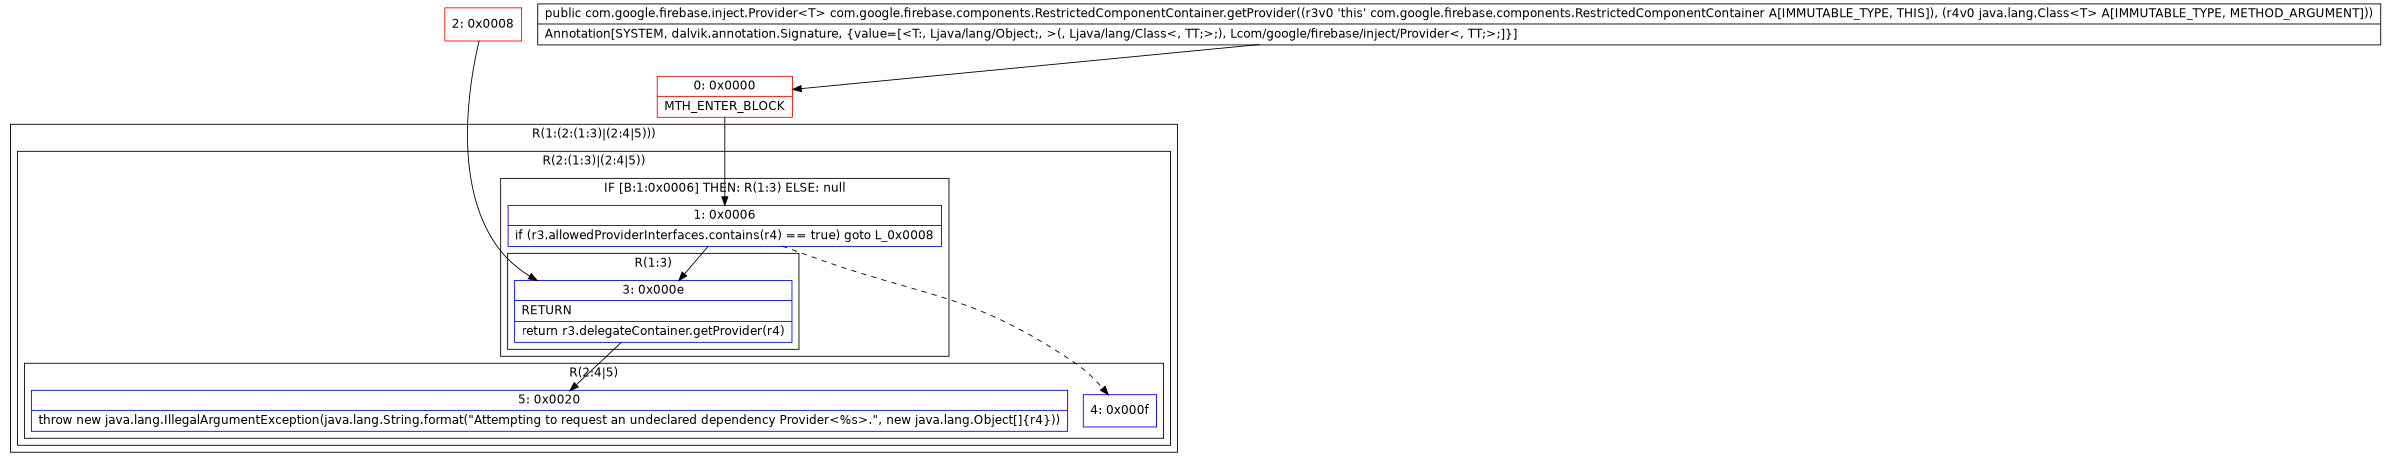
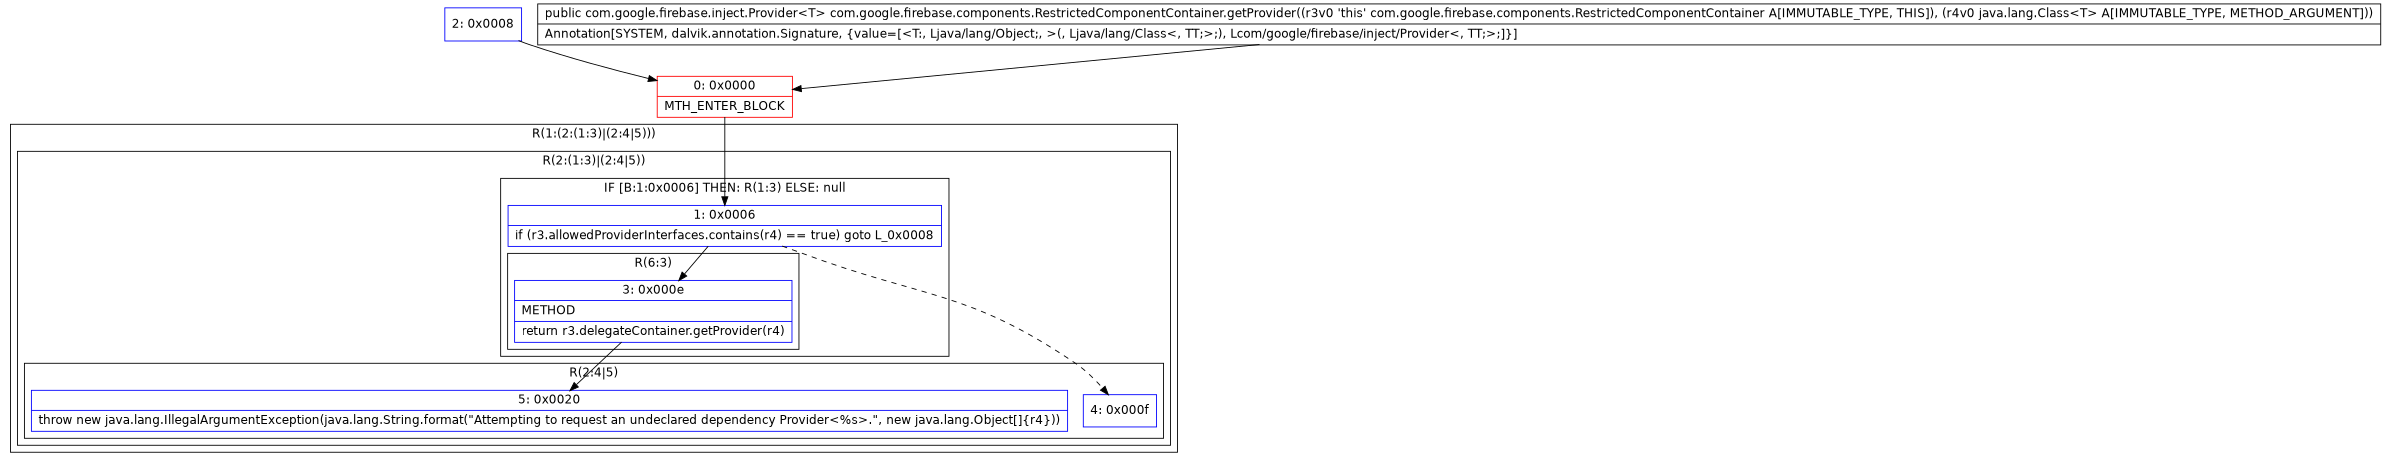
node "2: 0x0008": color red -> blue
edge "2: 0x0008" -> "3: 0x000e": now "2: 0x0008" -> "0: 0x0000"
cluster "R(1:3)": label "R(1:3)" -> "R(6:3)"
node "3: 0x000e": text "RETURN" -> "METHOD"
